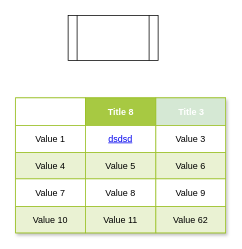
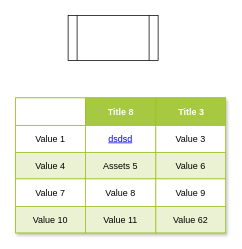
node "Title 3": fillcolor #d5e8d4 -> #a7c942
node "Value 5": label "Value 5" -> "Assets 5"
